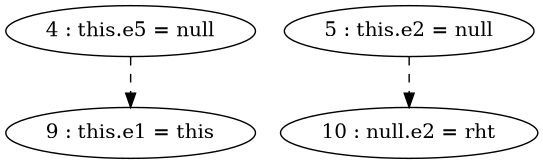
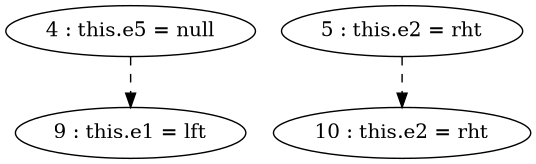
node "5 : this.e2 = null": label "5 : this.e2 = null" -> "5 : this.e2 = rht"
node "9 : this.e1 = this": label "9 : this.e1 = this" -> "9 : this.e1 = lft"
node "10 : null.e2 = rht": label "10 : null.e2 = rht" -> "10 : this.e2 = rht"
